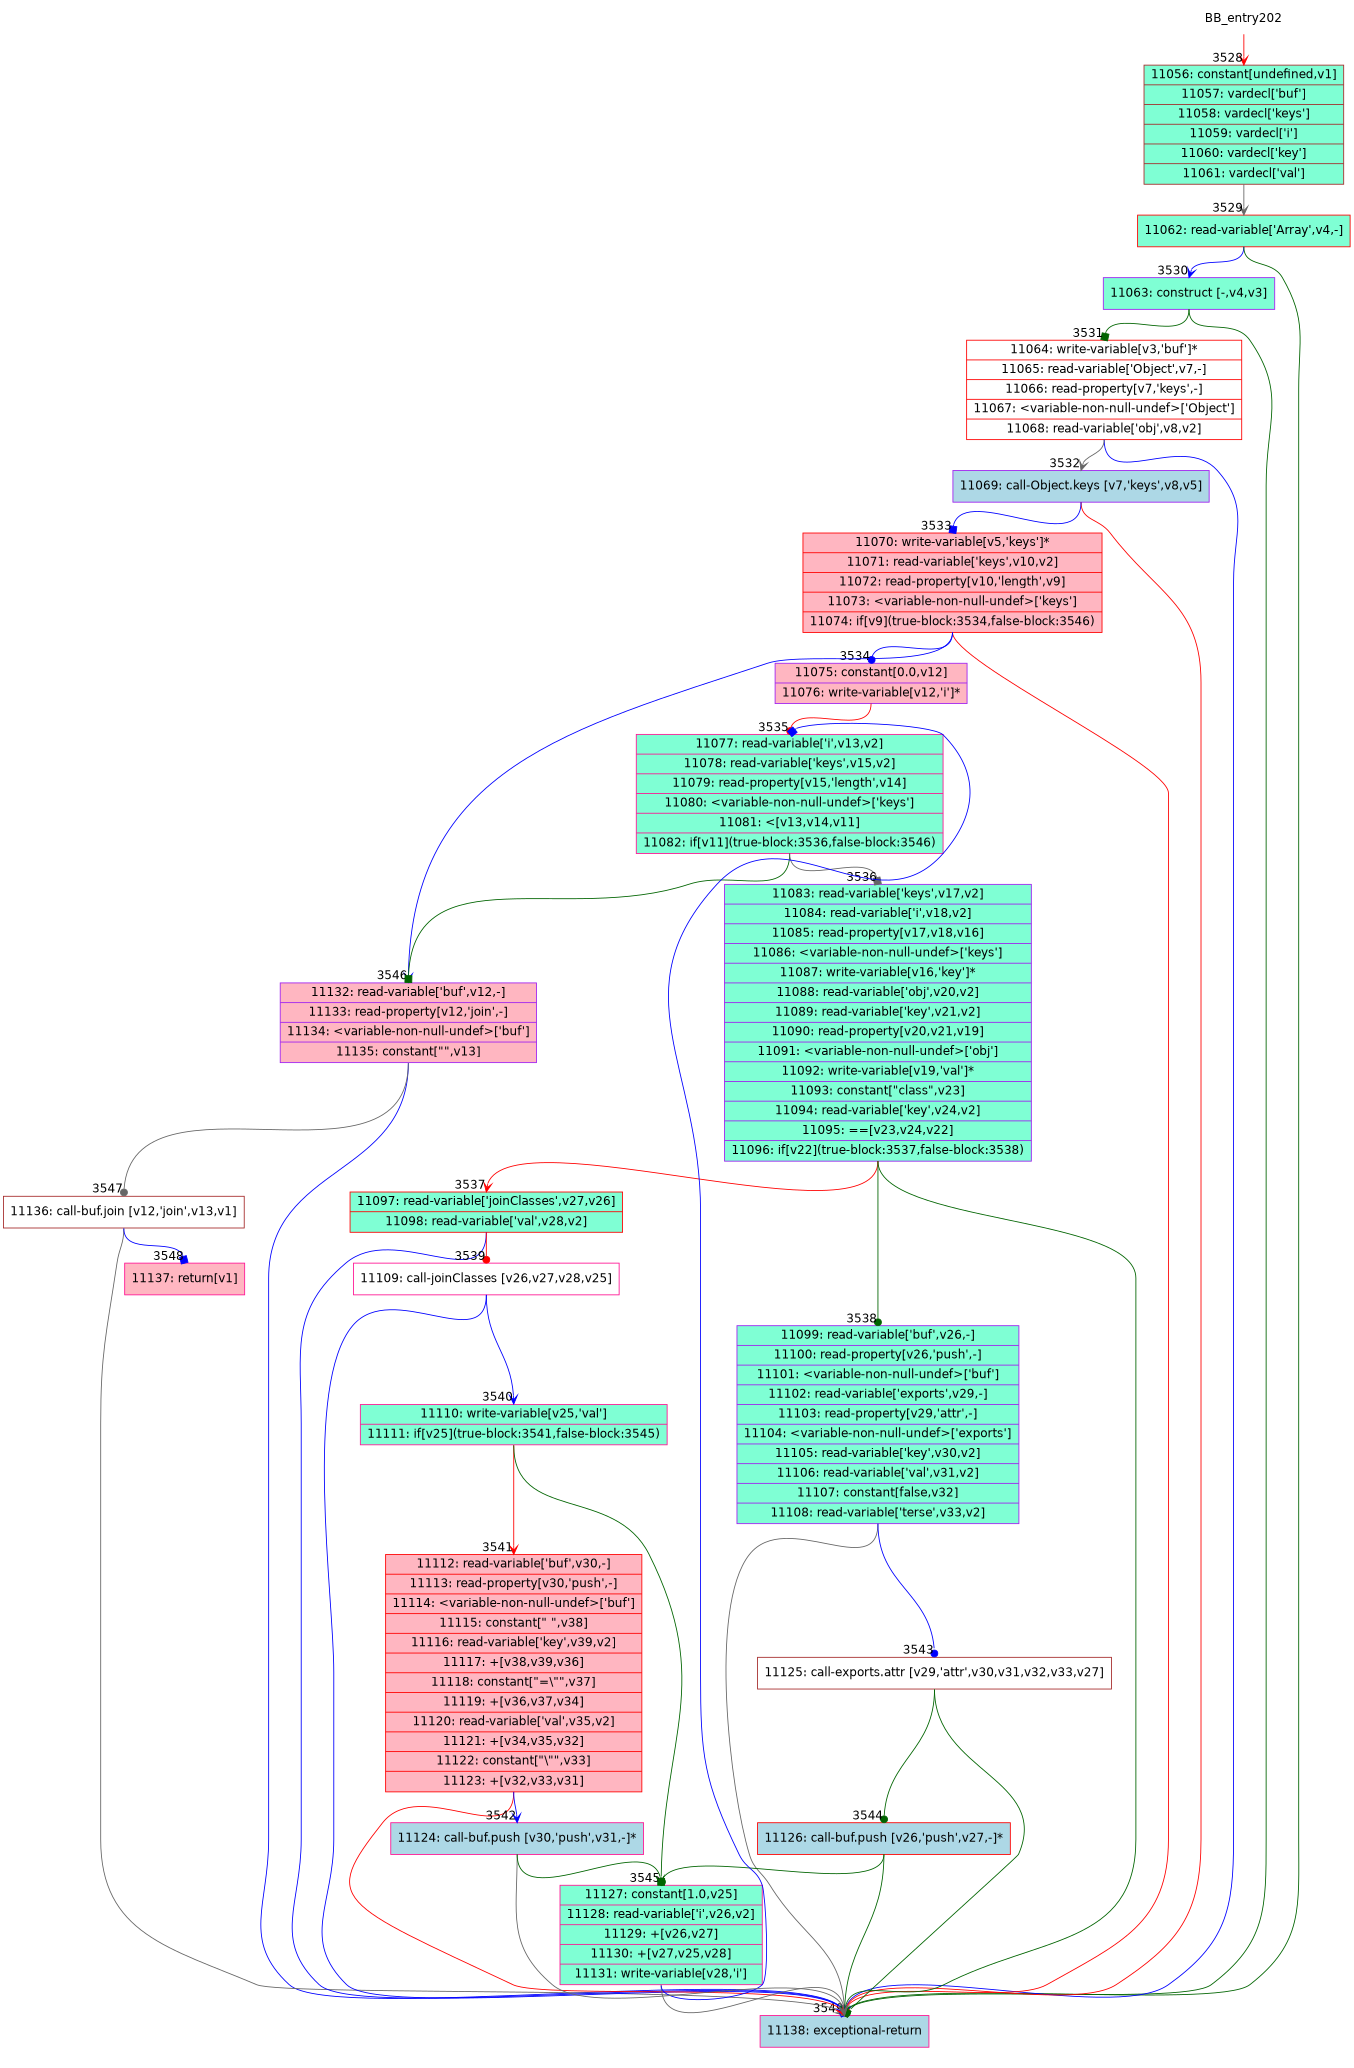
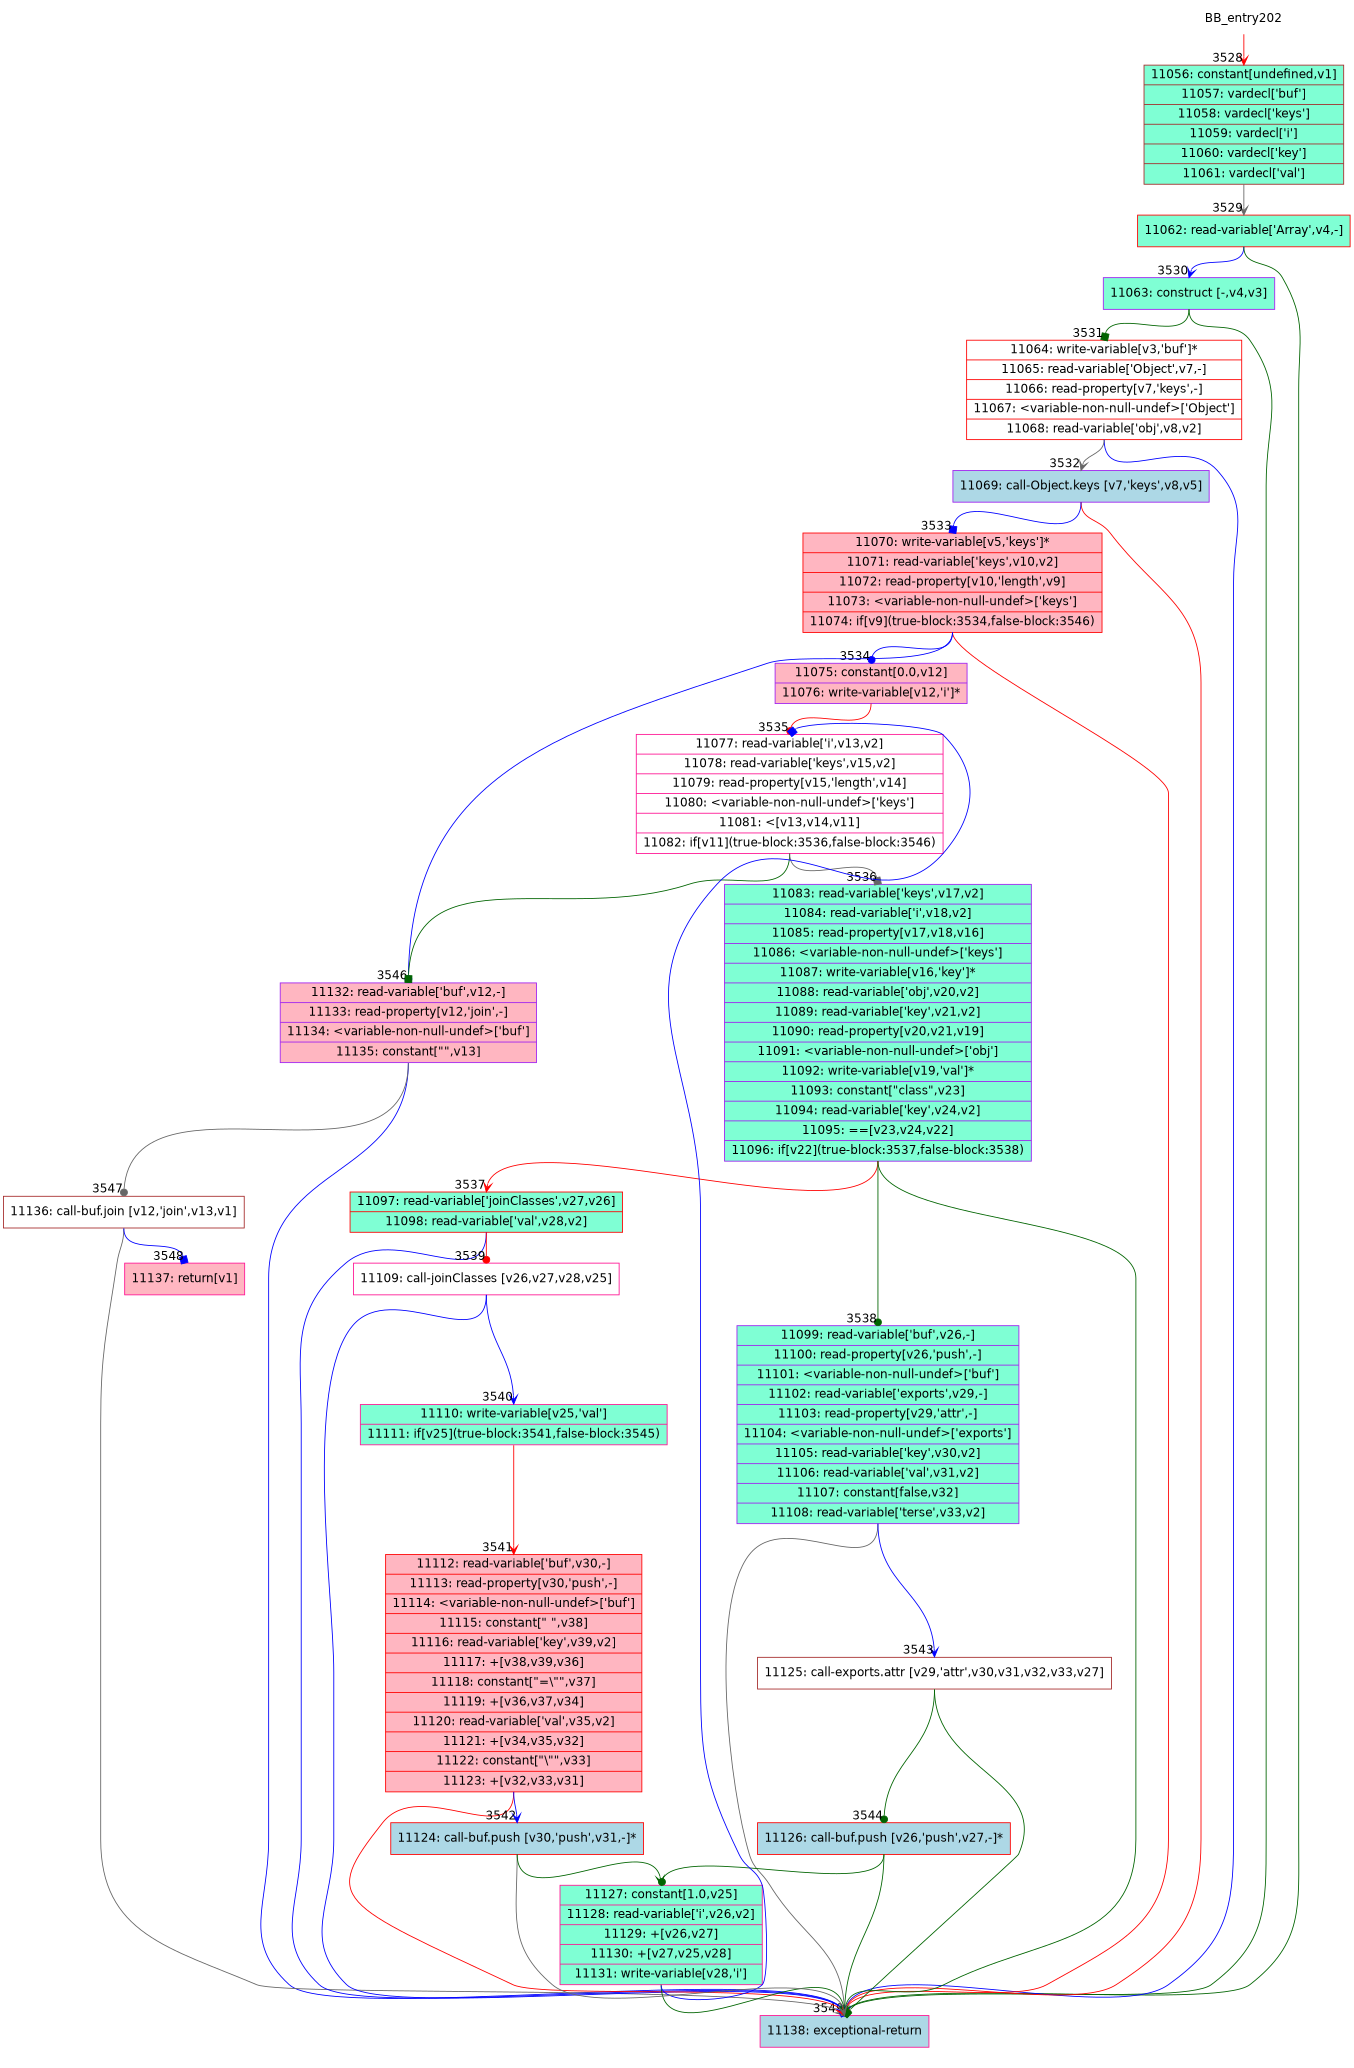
edge "11070: write-variable[v5,'keys']*" -> "11132: read-variable['buf',v12,-]": arrowhead vee -> dot
node "11077: read-variable['i',v13,v2]": fillcolor aquamarine -> white
edge "11099: read-variable['buf',v26,-]" -> "11125: call-exports.attr [v29,'attr',v30,v31,v32,v33,v27]": arrowhead dot -> vee
edge "11110: write-variable[v25,'val']" -> "11127: constant[1.0,v25]": removed
node "11124: call-buf.push [v30,'push',v31,-]*": color deeppink -> red
edge "11125: call-exports.attr [v29,'attr',v30,v31,v32,v33,v27]" -> "11138: exceptional-return": arrowhead dot -> box
edge "11127: constant[1.0,v25]" -> "11138: exceptional-return": color gray40 -> darkgreen
